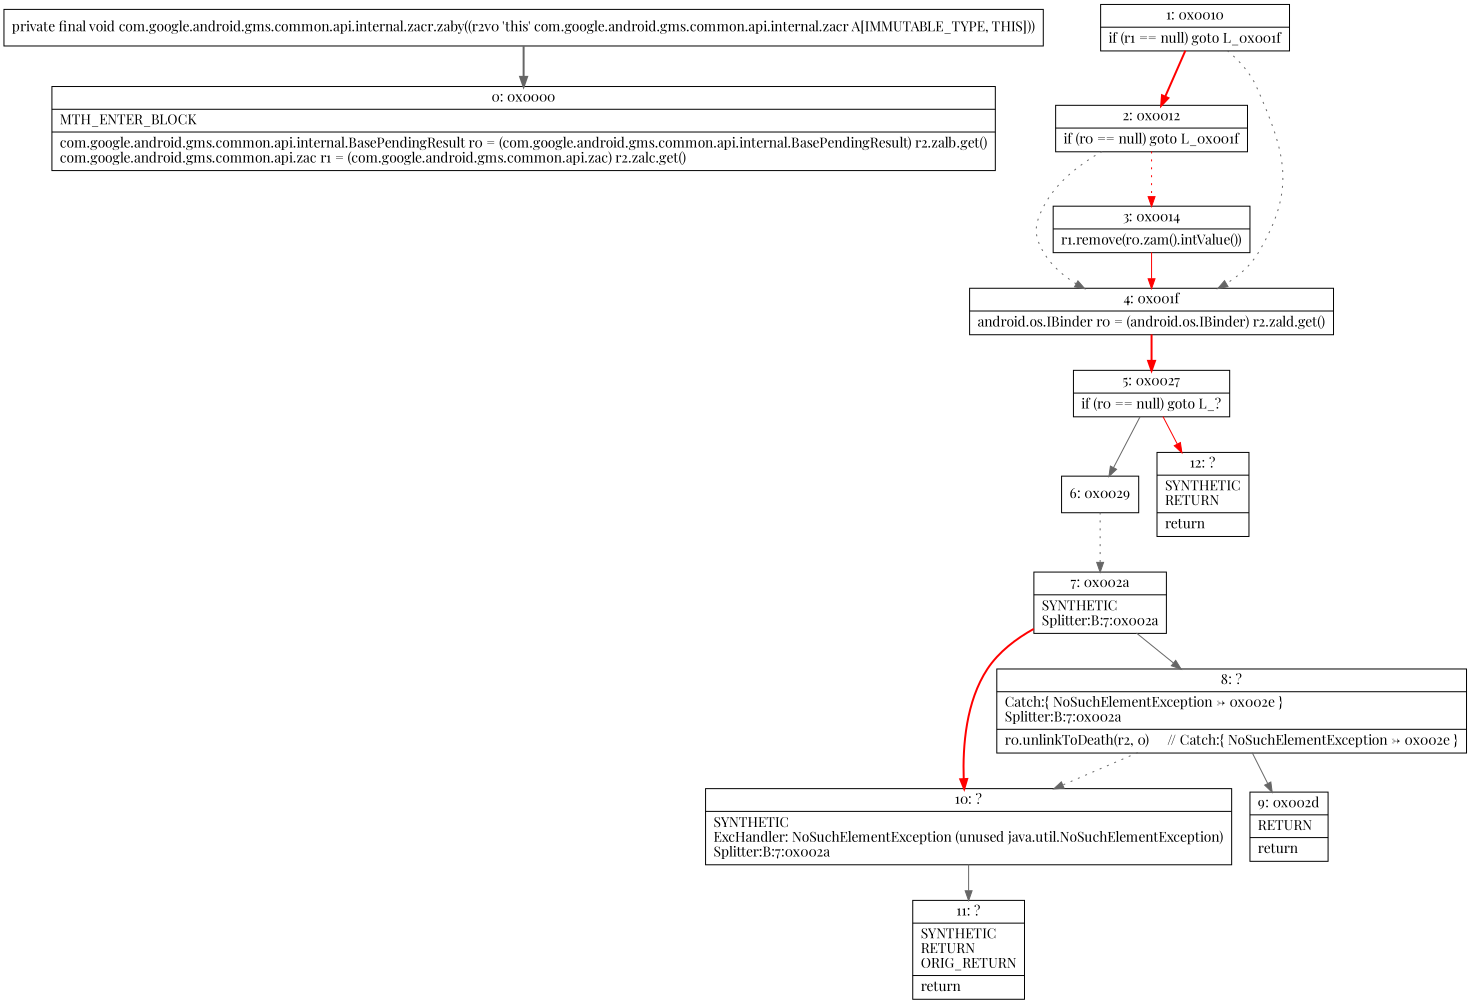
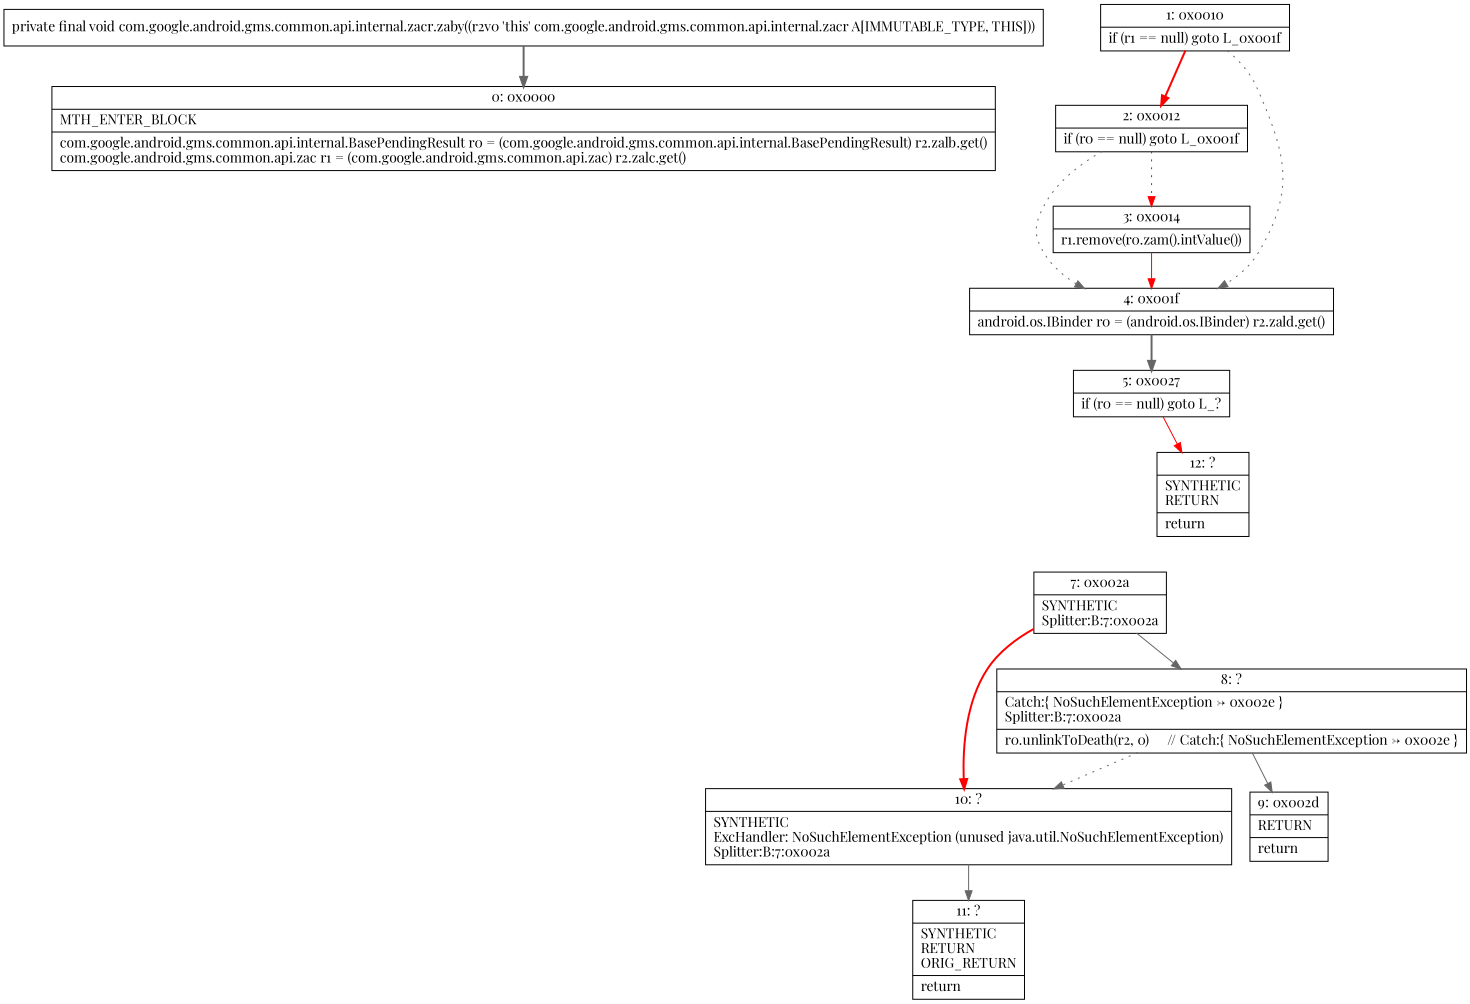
edge "4: 0x001f" -> "5: 0x0027": color red -> gray40
node "6: 0x0029": removed
